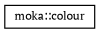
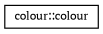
node "moka::colour": label "moka::colour" -> "colour::colour"
